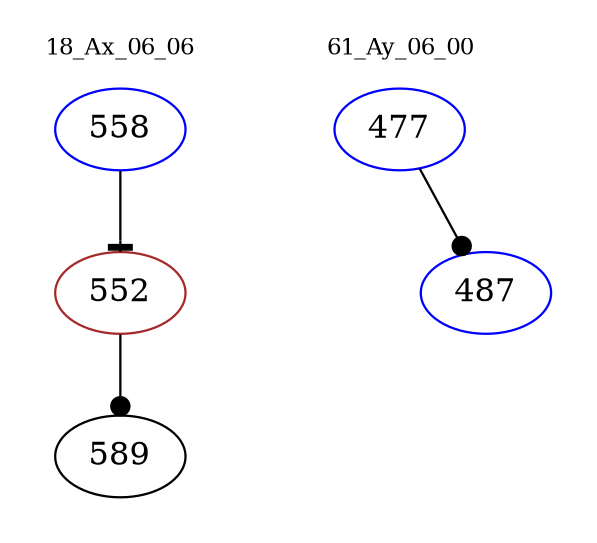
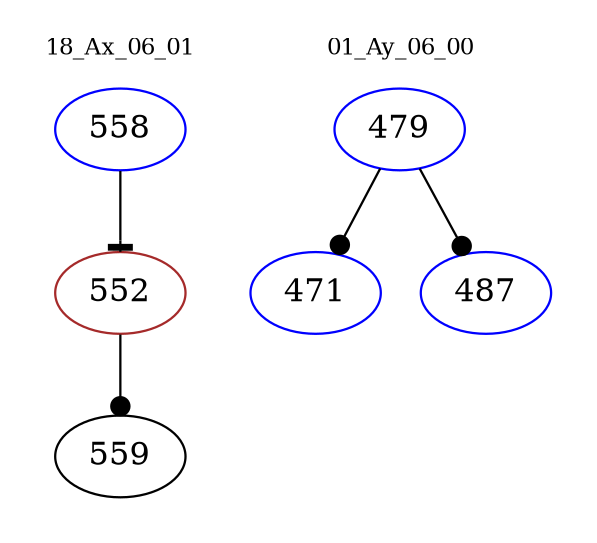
cluster "18_Ax_06_06": label "18_Ax_06_06" -> "18_Ax_06_01"
cluster "61_Ay_06_00": label "61_Ay_06_00" -> "01_Ay_06_00"
node "477": label "477" -> "479"
node "471": added
node "589": label "589" -> "559"
